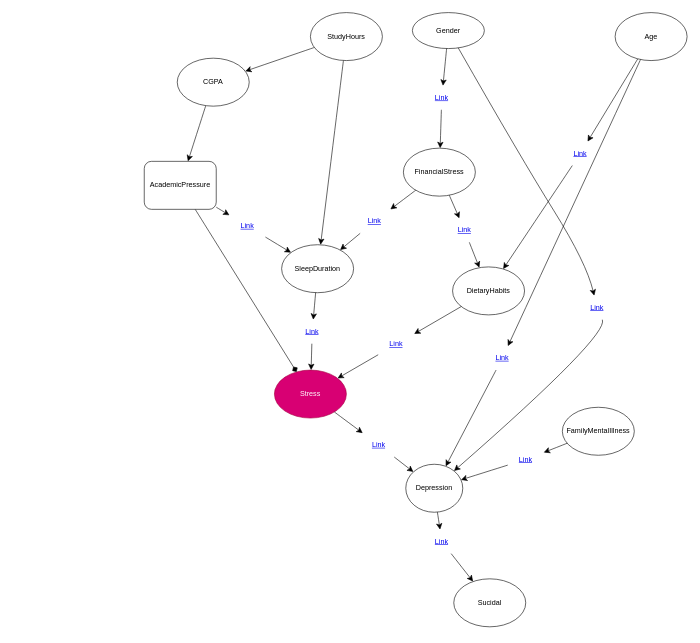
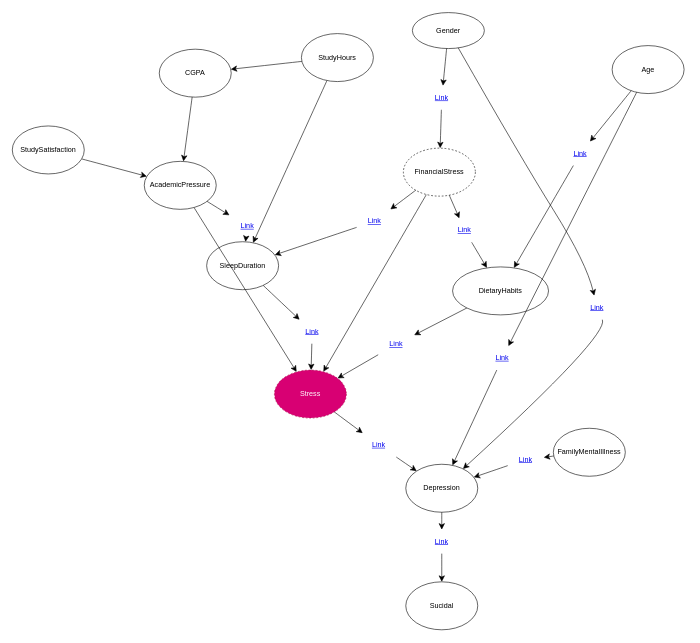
node "StudyHours": moved (347, 36) -> (338, 57)
node "Age": moved (651, 36) -> (648, 69)
node "CGPA": moved (213, 82) -> (195, 73)
node "StudySatisfaction": added
edge "StudySatisfaction" -> "AcademicPressure": added
node "FinancialStress": style solid -> dashed
node "AcademicPressure": shape rounded rectangle -> ellipse
node "SleepDuration": moved (318, 269) -> (243, 266)
edge "FinancialStress" -> "Stress": added
node "DietaryHabits": size 72x48 -> 96x48
edge "AcademicPressure" -> "Stress": arrowhead diamond -> classic
node "Stress": style solid -> dashed
node "FamilyMentalIllness": moved (599, 431) -> (590, 452)
node "Depression": size 57x48 -> 72x48
node "Sucidal": moved (490, 603) -> (442, 606)
